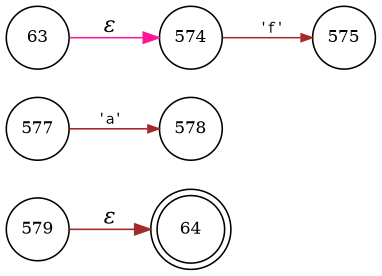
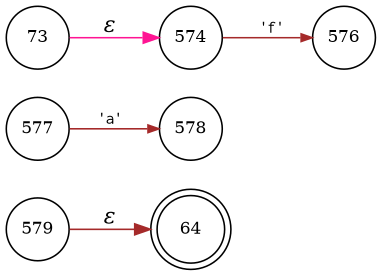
node "63": label "63" -> "73"
node "575": label "575" -> "576"
